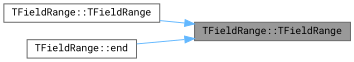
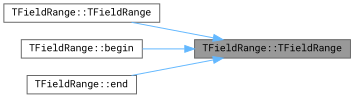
node "TFieldRange::begin": added
